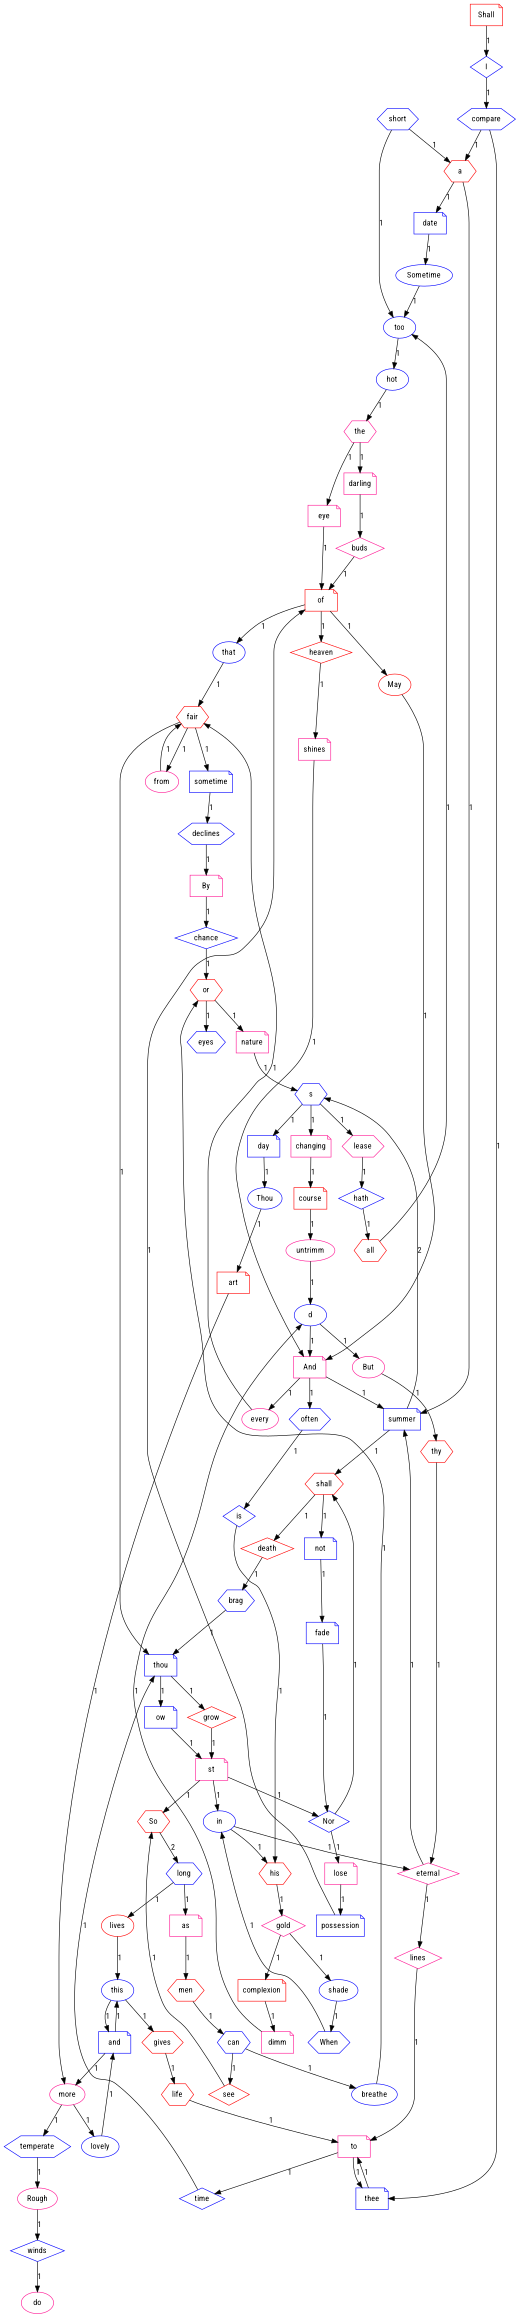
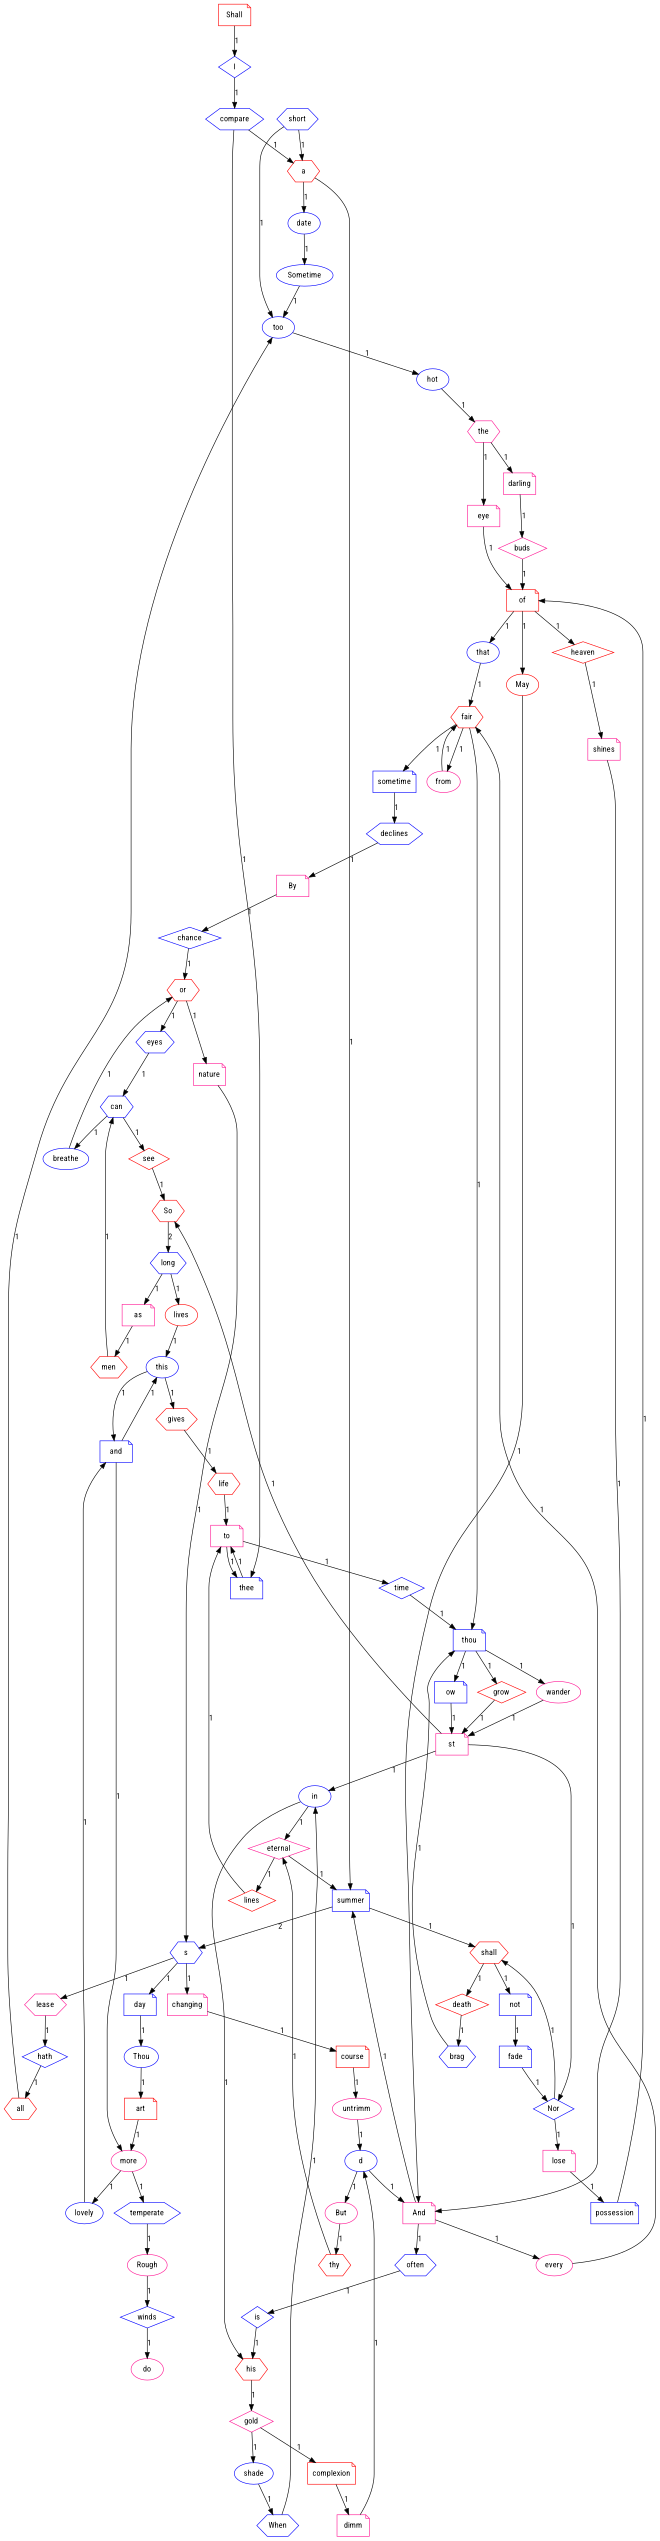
node "date": shape note -> ellipse
edge "eyes" -> "can": added, label "1"
node "wander": added
node "lines": color deeppink -> red
